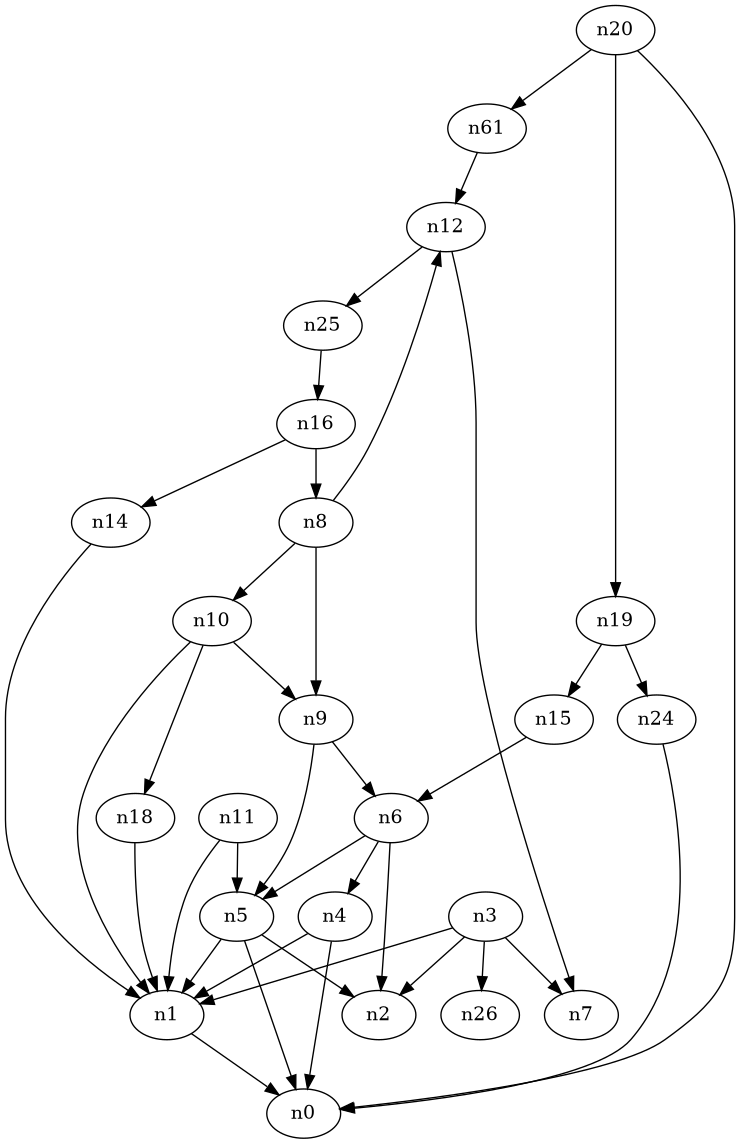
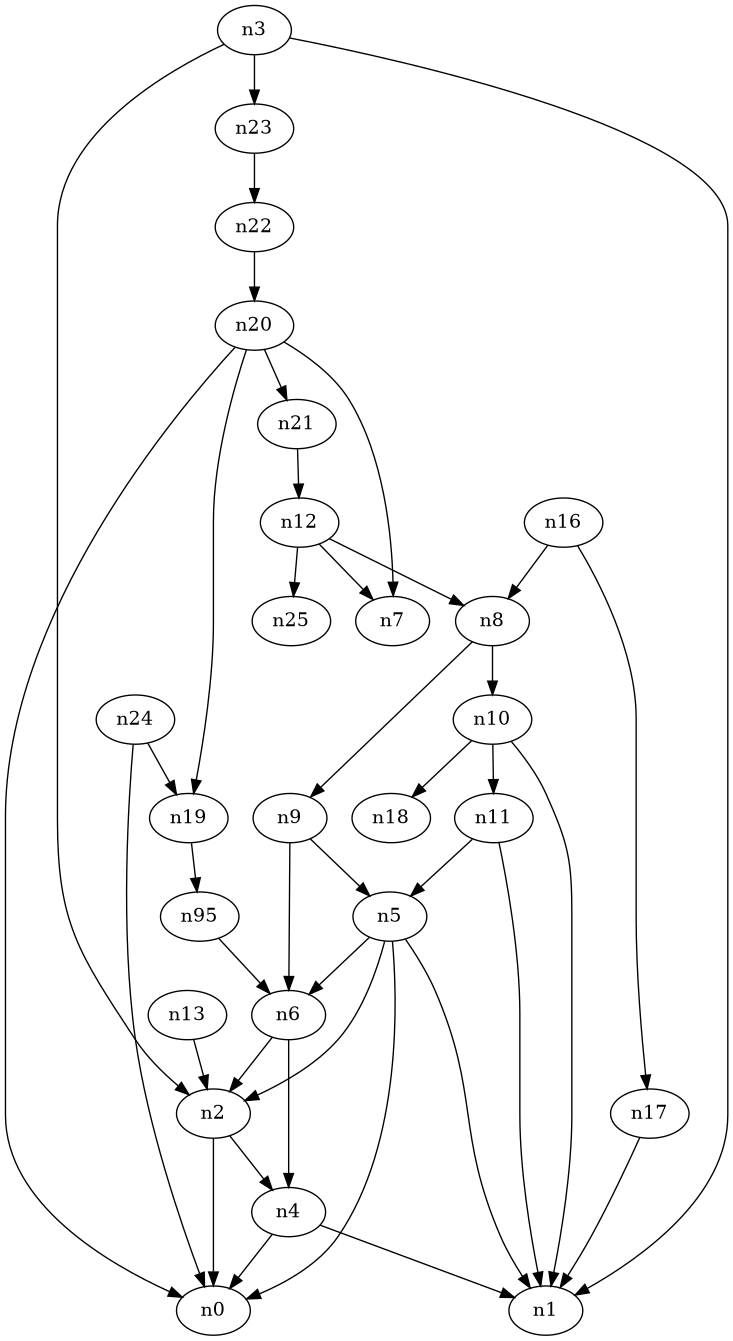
node "n61": label "n61" -> "n21"
node "n22": added
edge "n25" -> "n16": removed
edge "n8" -> "n12": reversed
node "n14": label "n14" -> "n17"
edge "n19" -> "n24": reversed
edge "n10" -> "n9": now "n10" -> "n11"
node "n15": label "n15" -> "n95"
edge "n6" -> "n5": reversed
edge "n18" -> "n1": removed
edge "n3" -> "n7": now "n20" -> "n7"
node "n13": added
node "n26": label "n26" -> "n23"
edge "n1" -> "n0": now "n2" -> "n0"
edge "n2" -> "n4": added
